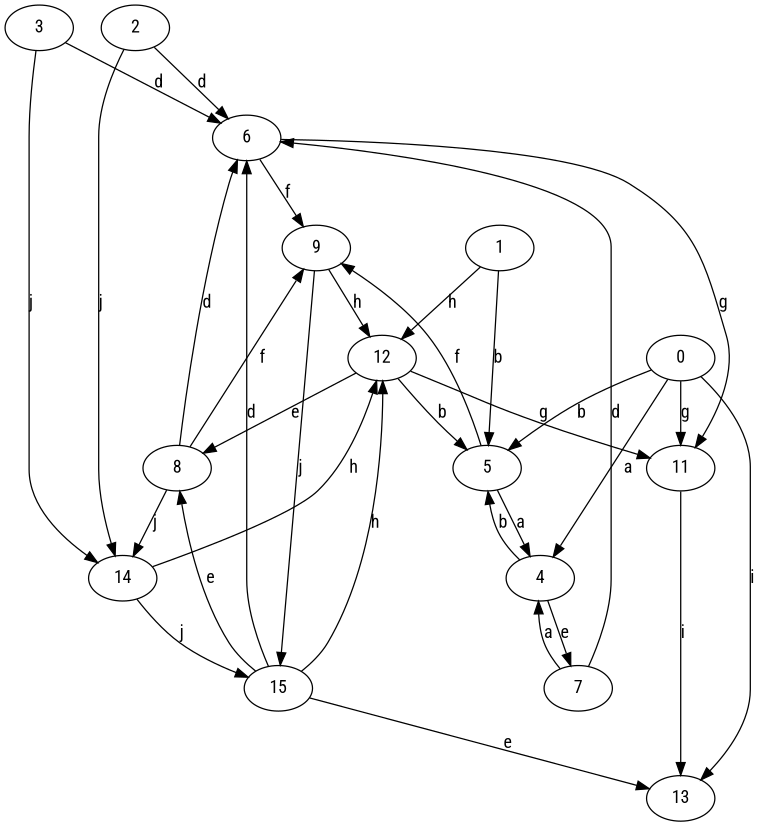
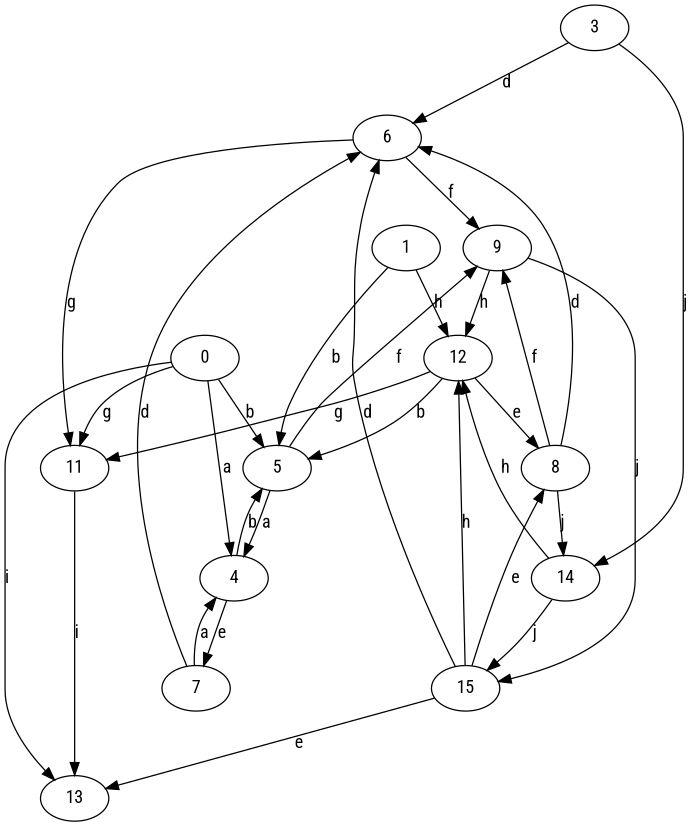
node "2": removed
